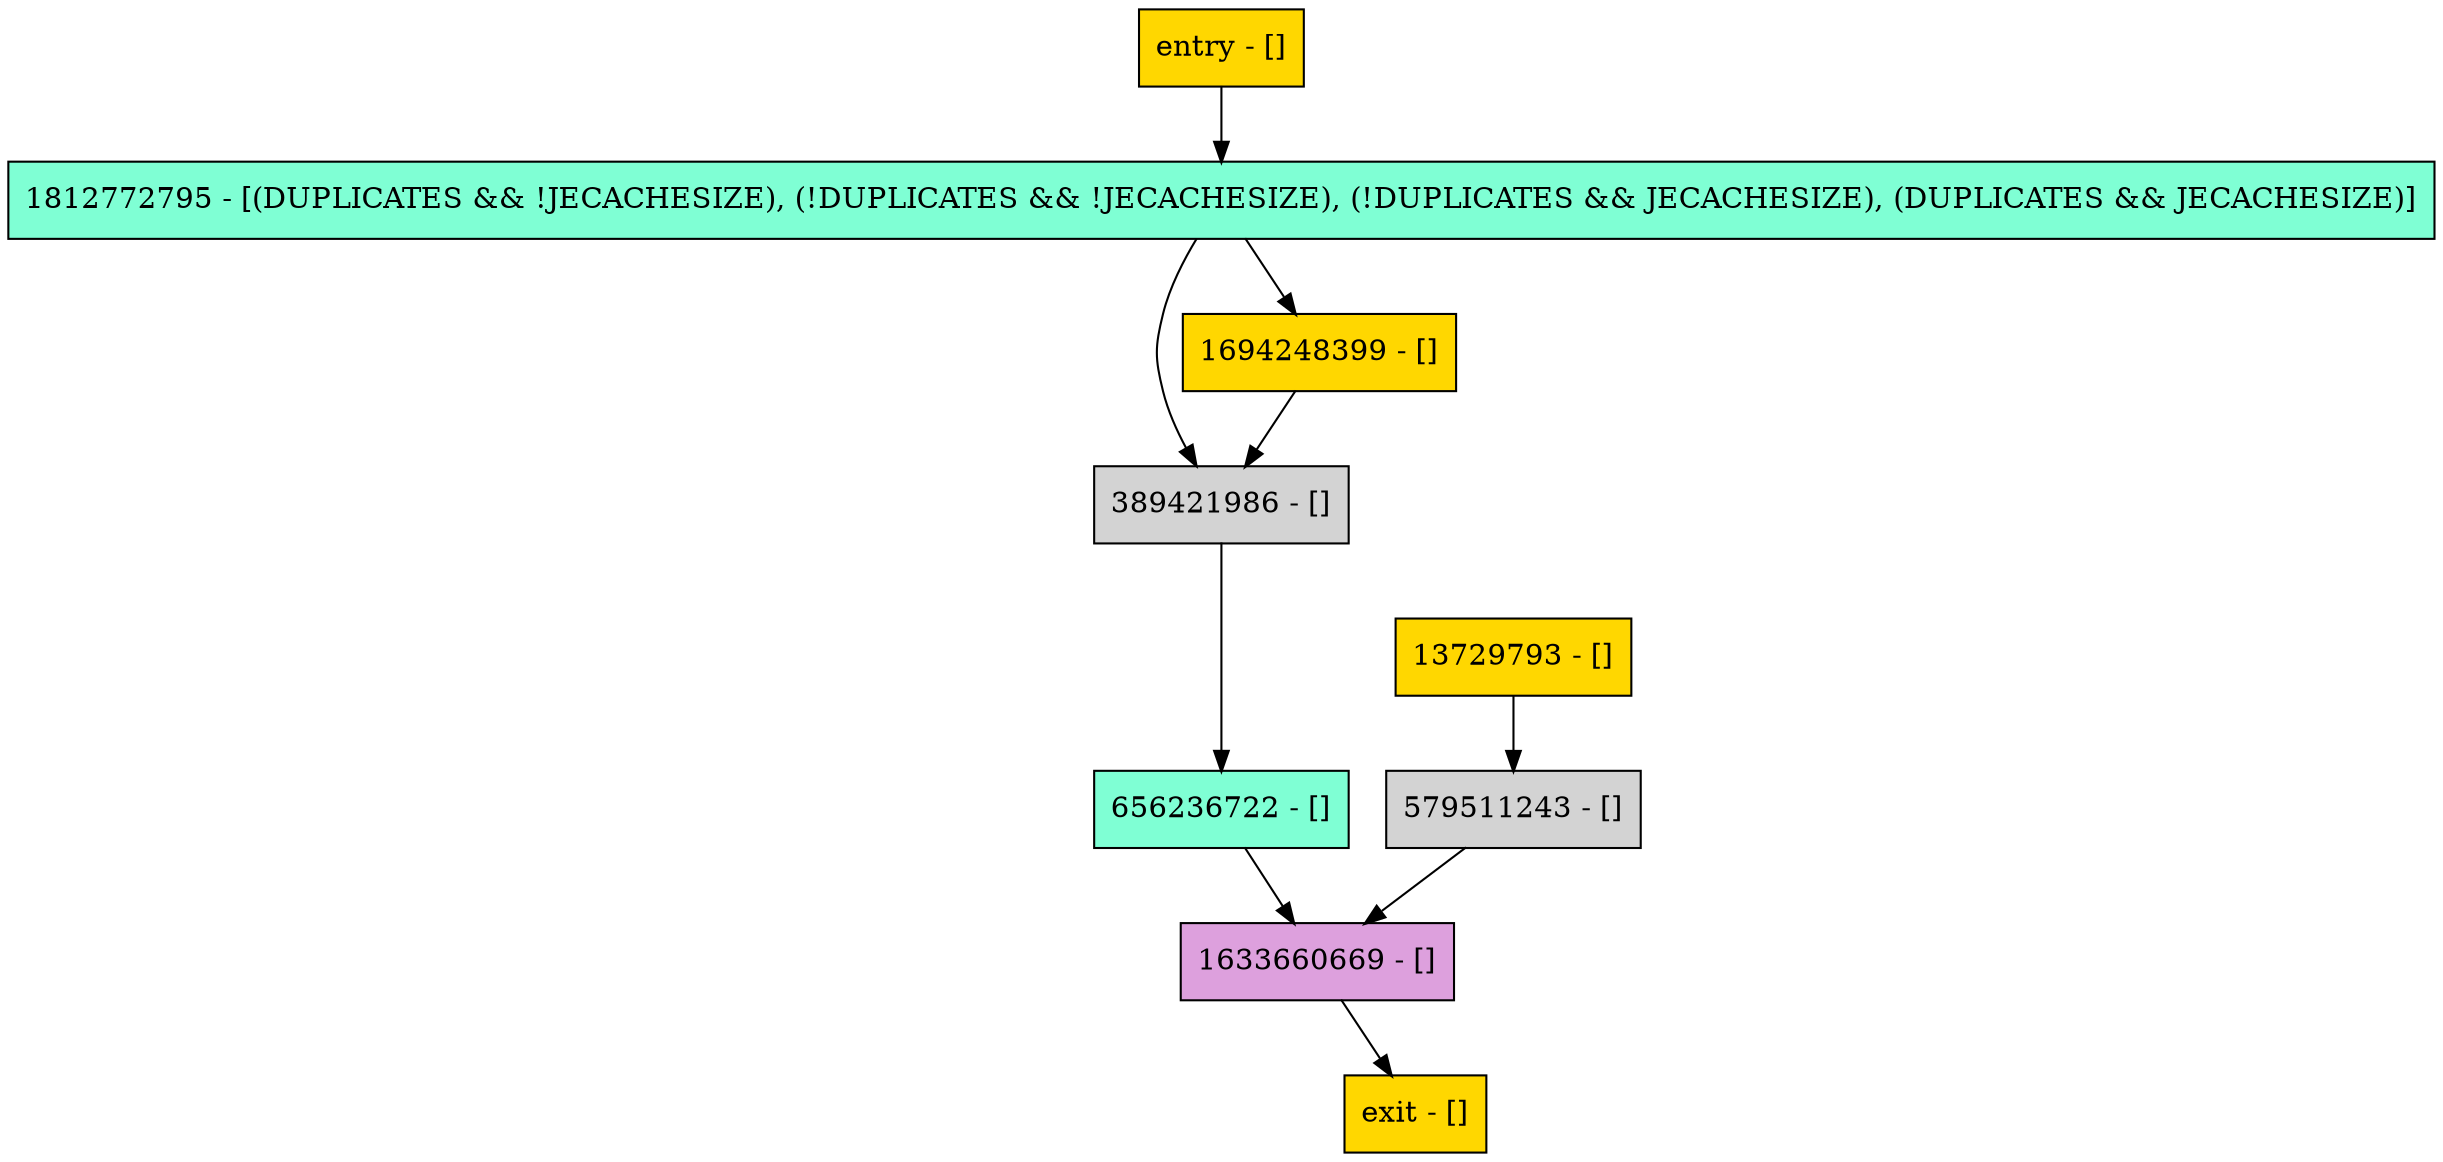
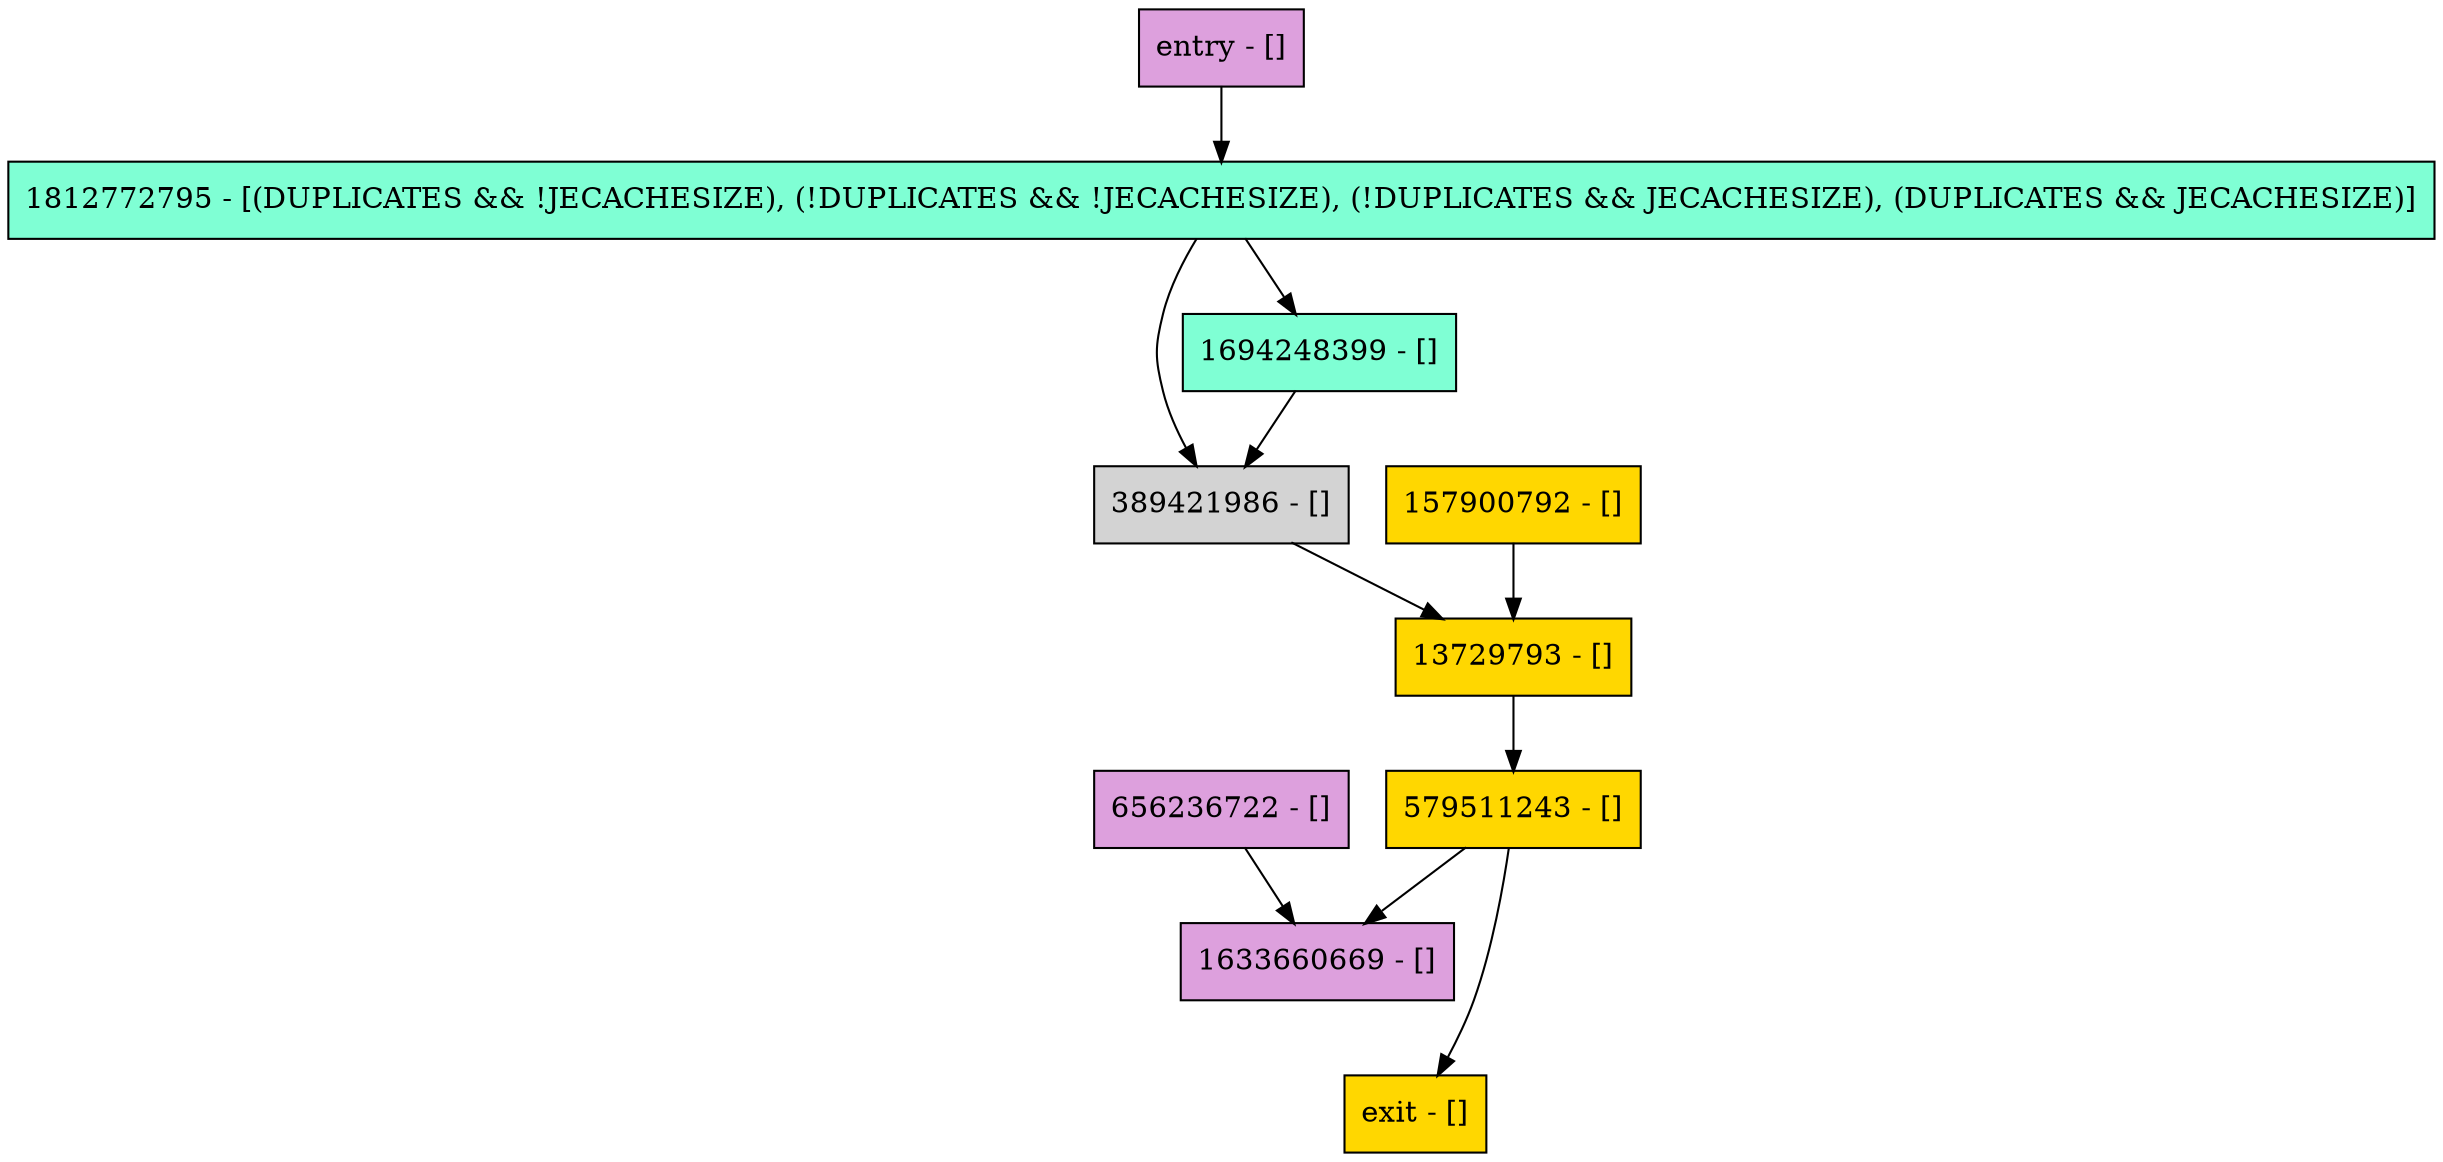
node "entry - []": fillcolor gold -> plum
node "1694248399 - []": fillcolor gold -> aquamarine
node "157900792 - []": added
edge "389421986 - []" -> "656236722 - []": now "389421986 - []" -> "13729793 - []"
node "656236722 - []": fillcolor aquamarine -> plum
node "579511243 - []": fillcolor lightgrey -> gold
edge "1633660669 - []" -> "exit - []": now "579511243 - []" -> "exit - []"
